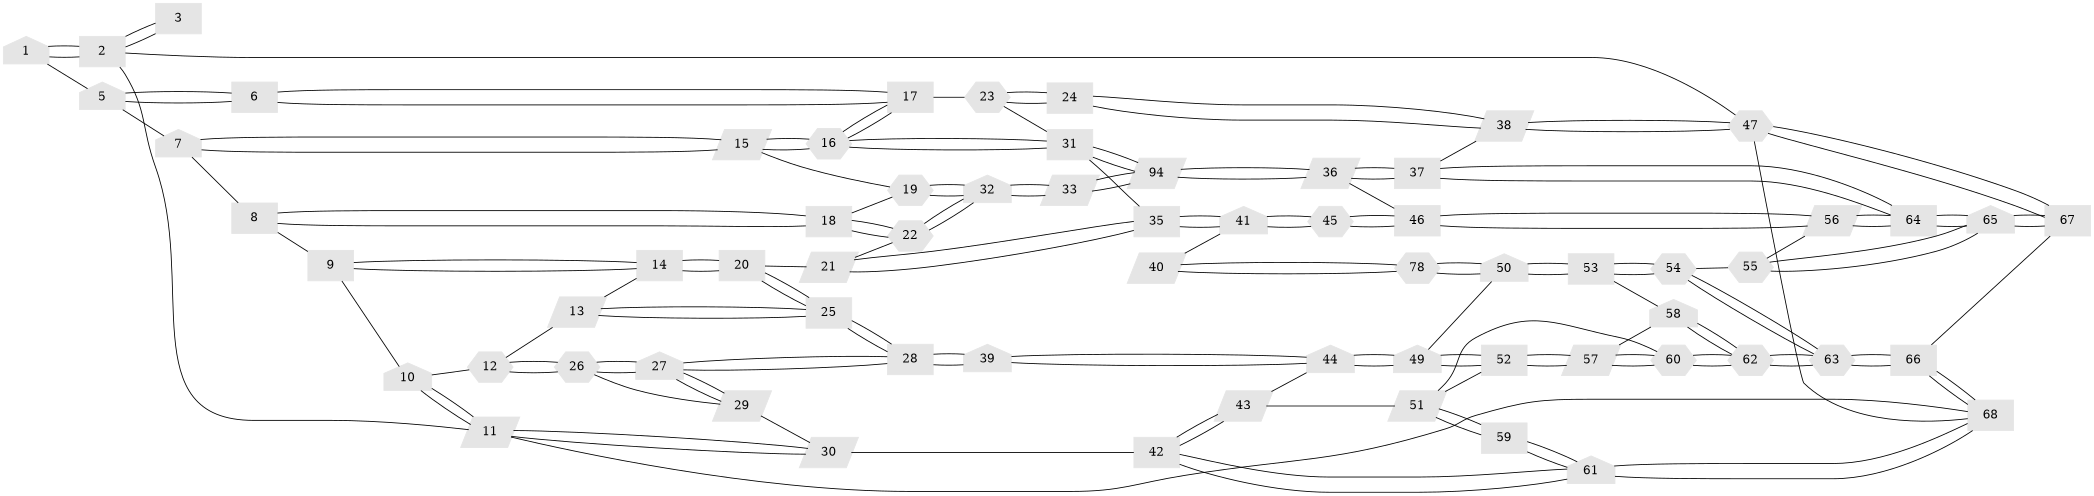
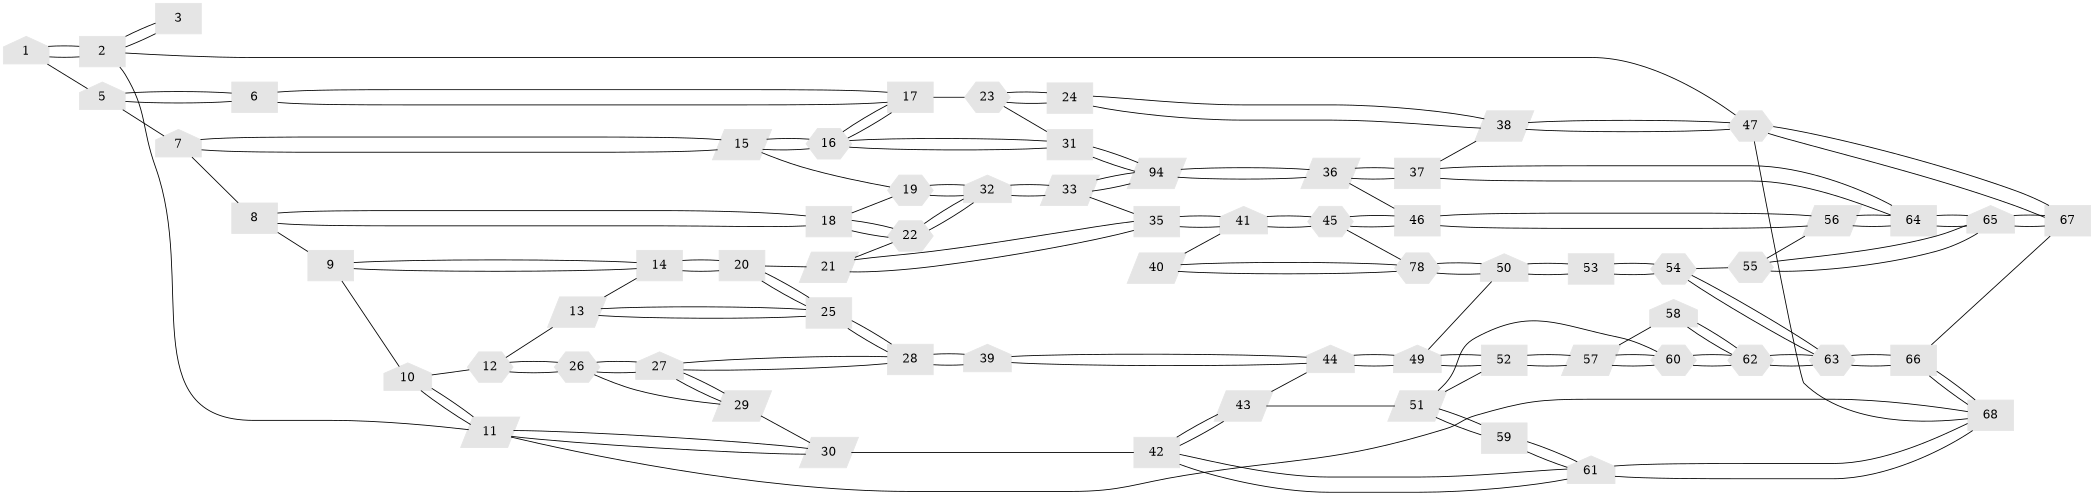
edge "31" -- "35": now "33" -- "35"
edge "45" -- "78": added
edge "53" -- "58": removed
